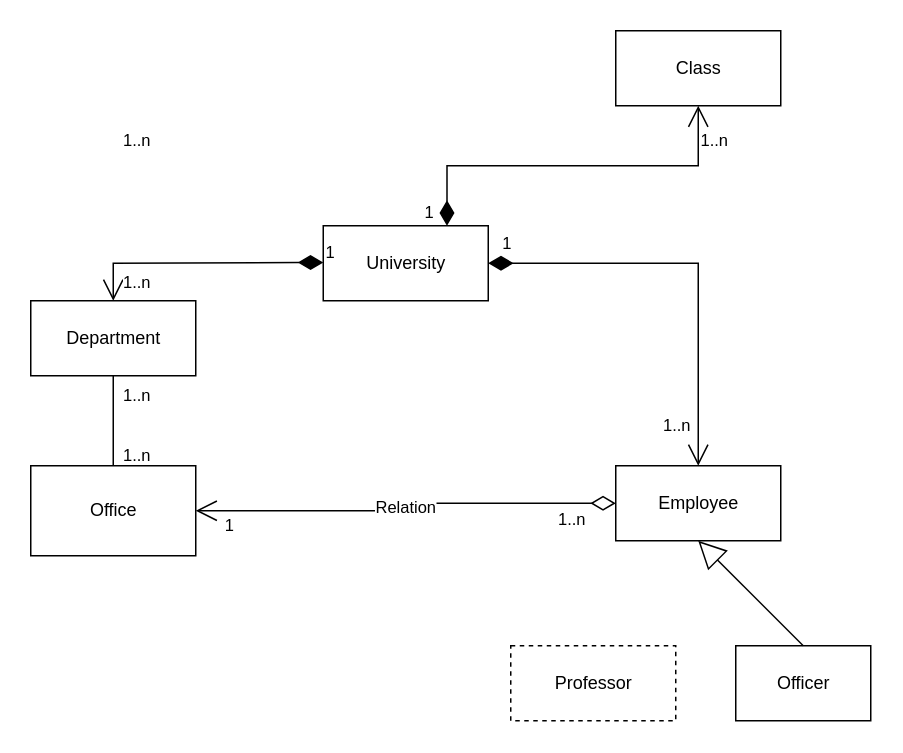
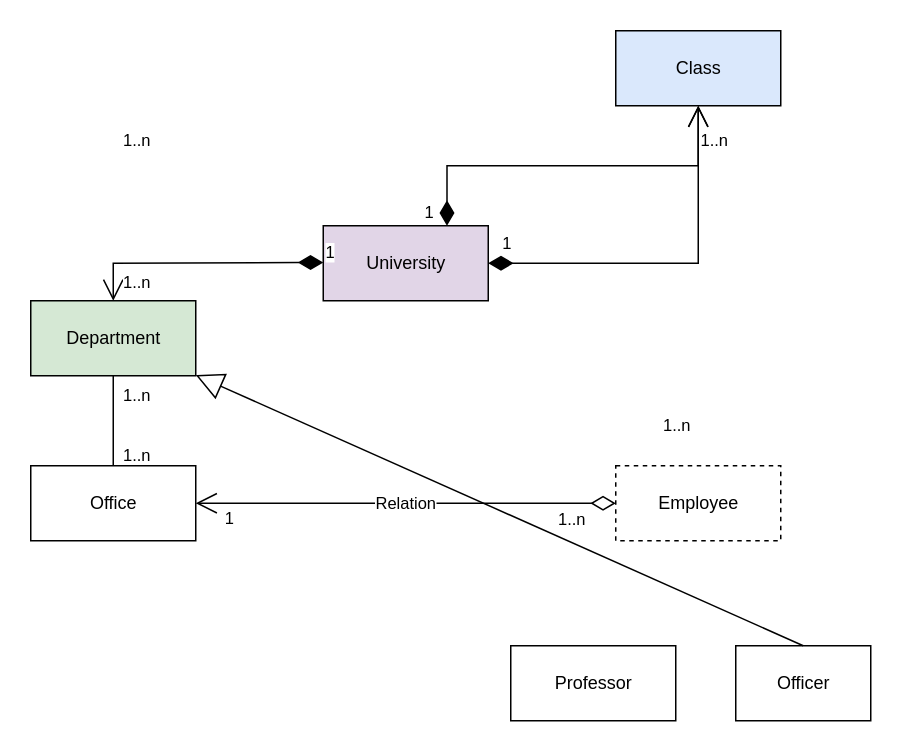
node "Class": fillcolor #ffffff -> #dae8fc
node "University": fillcolor #ffffff -> #e1d5e7
node "Department": fillcolor #ffffff -> #d5e8d4
edge "University" -- "Employee": now "University" -- "Class"
node "Employee": style solid -> dashed
node "Office": size 165x90 -> 165x75
edge "Officer" -> "Employee": now "Officer" -> "Department"
node "Professor": style dashed -> solid
